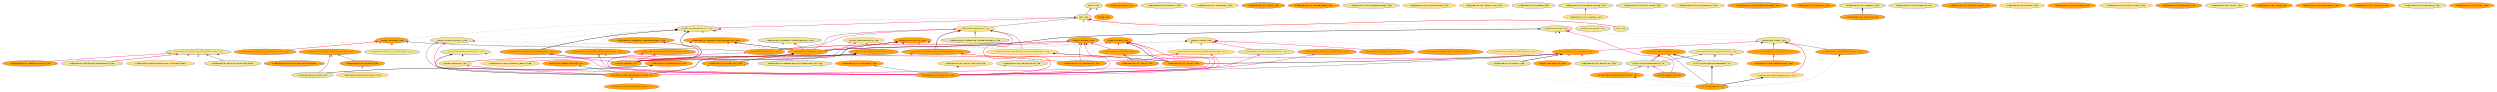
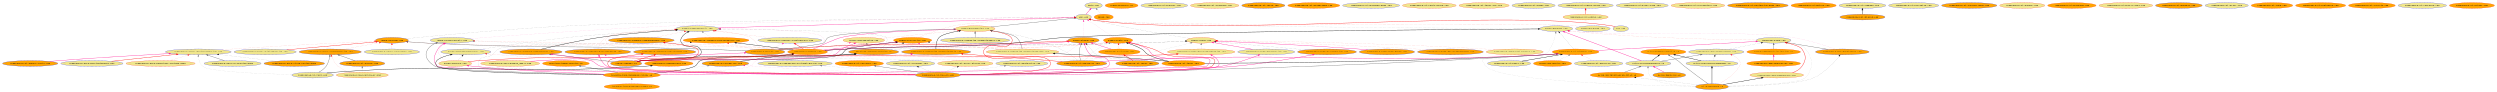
edge "utils/mapUtils.ts" -> "pages/MapPage.tsx": now "utils/polygonRenderer.ts" -> "pages/MapPage.tsx"
node "components/about/VisionSection.tsx": fillcolor orange -> khaki
node "components/ui/calendar.tsx": added
